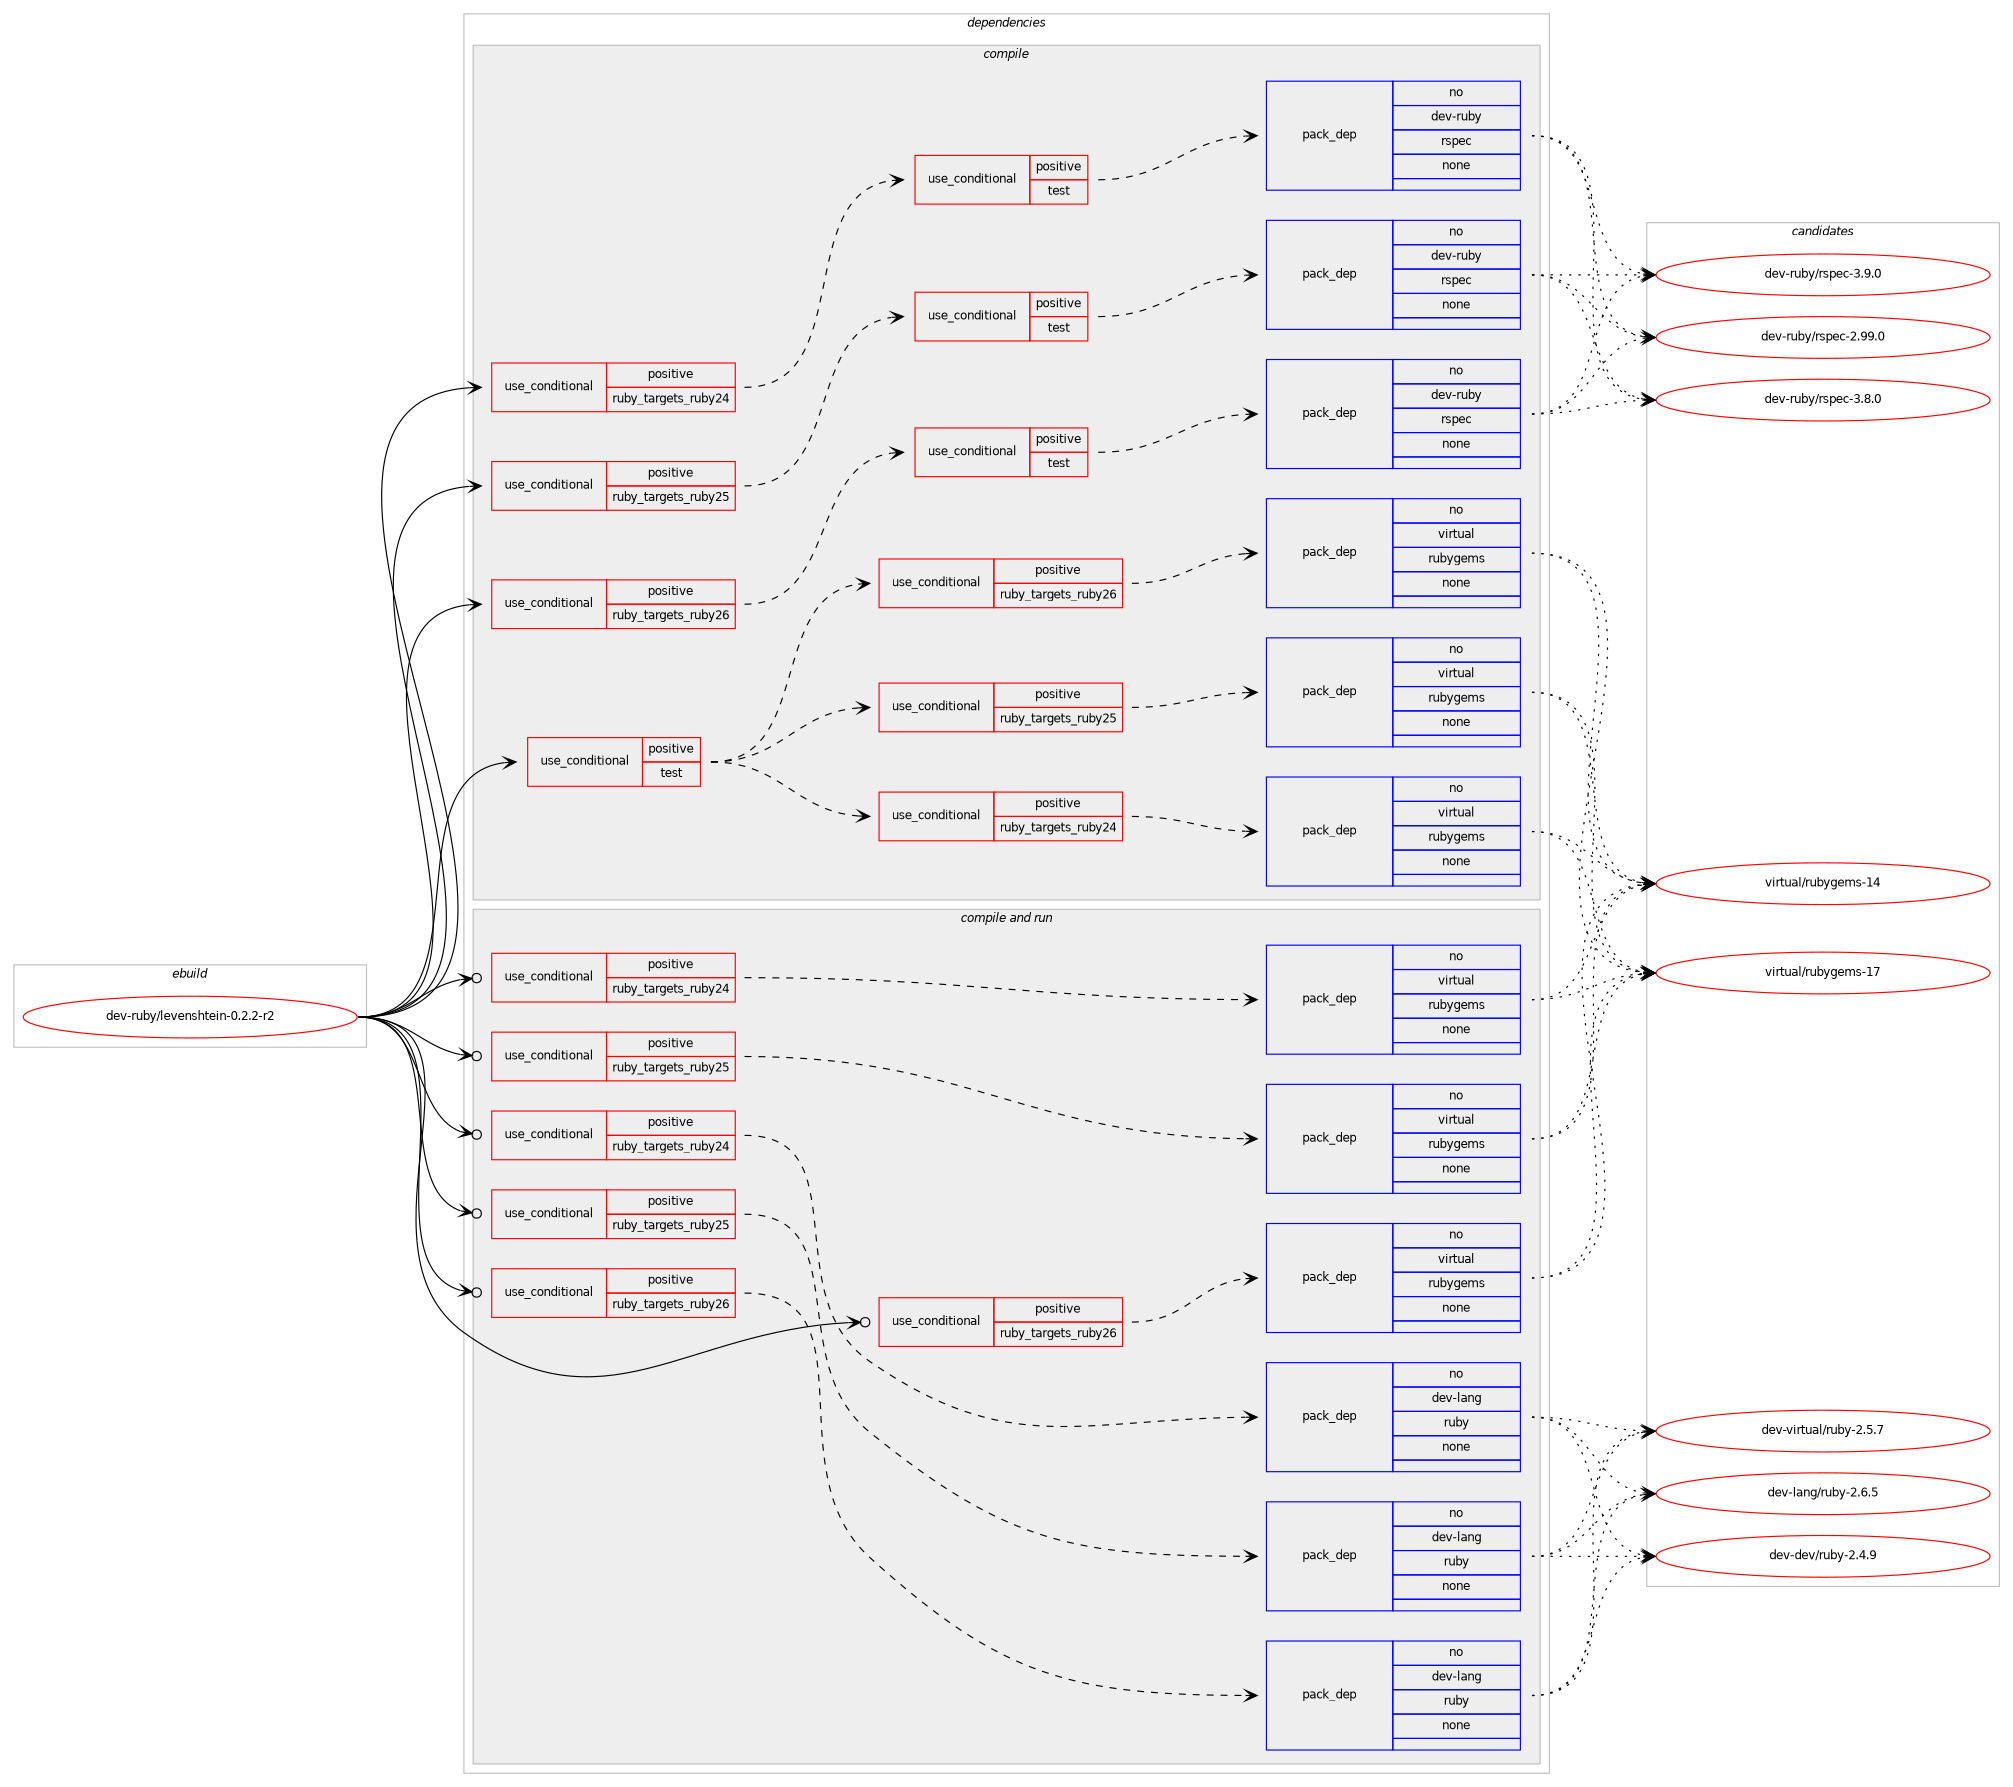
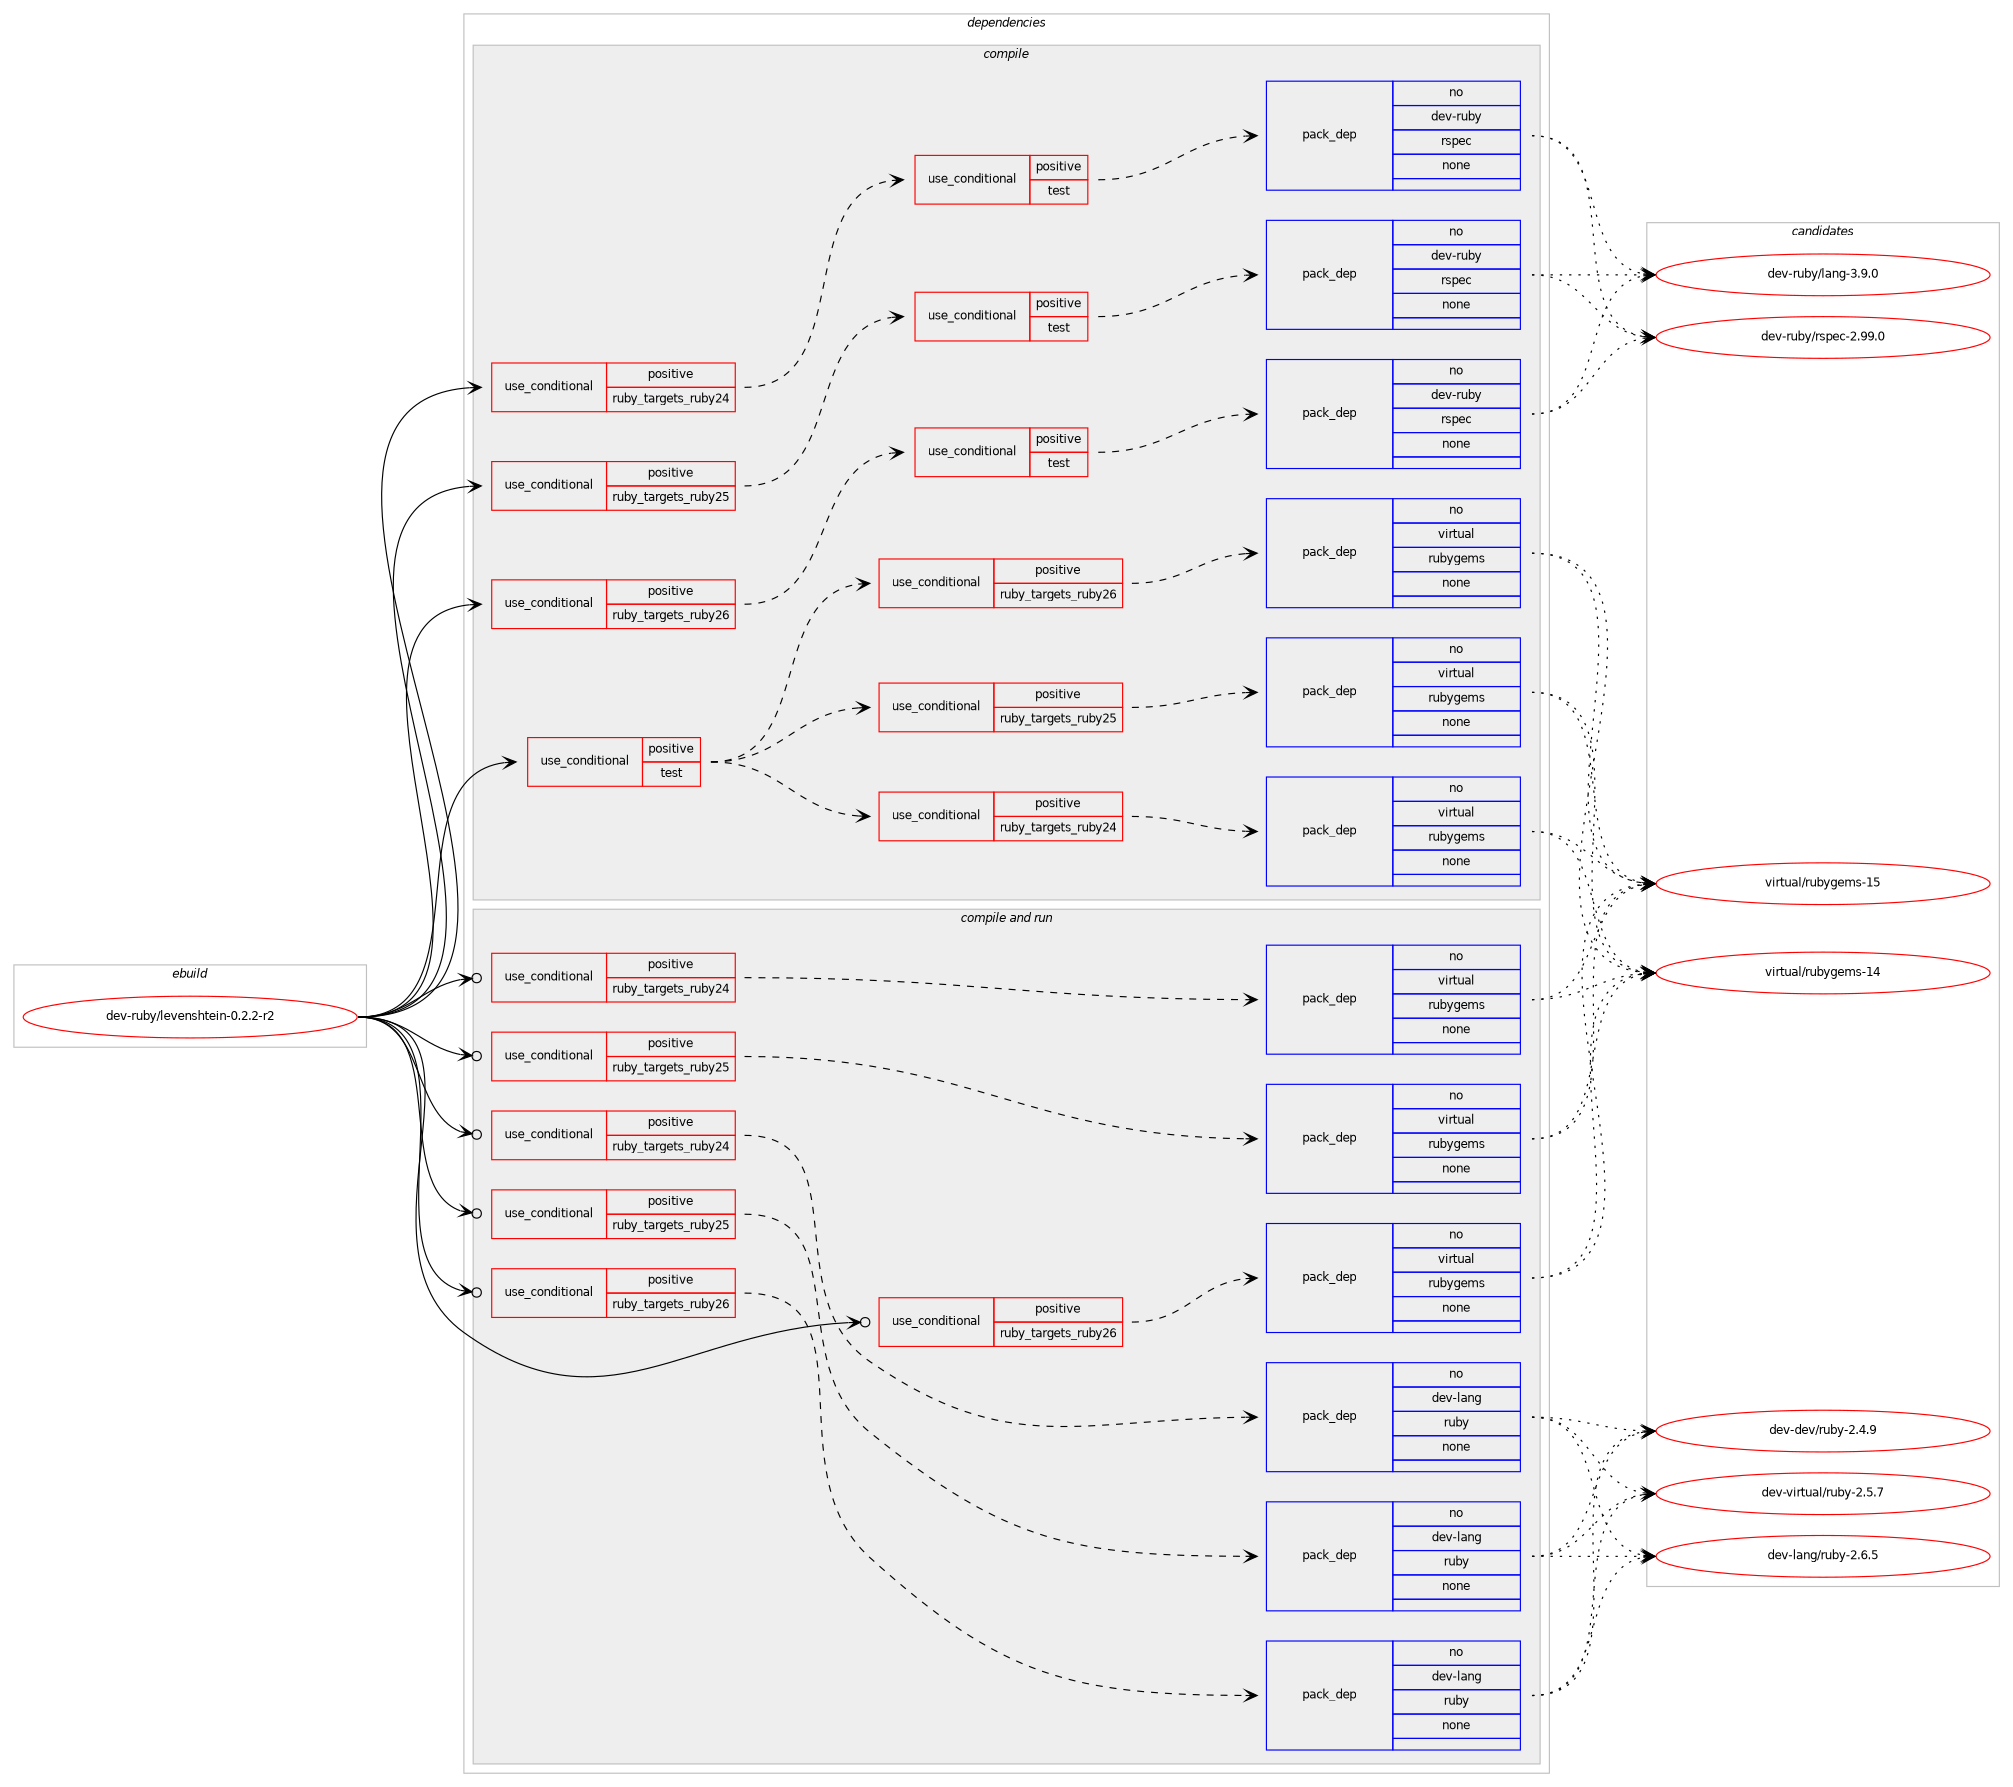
node "dev-ruby/rspec-3.9.0": label "dev-ruby/rspec-3.9.0" -> "dev-ruby/lang-3.9.0"
node "dev-ruby/rspec-3.8.0": removed
node "virtual/rubygems-17": label "virtual/rubygems-17" -> "virtual/rubygems-15"
